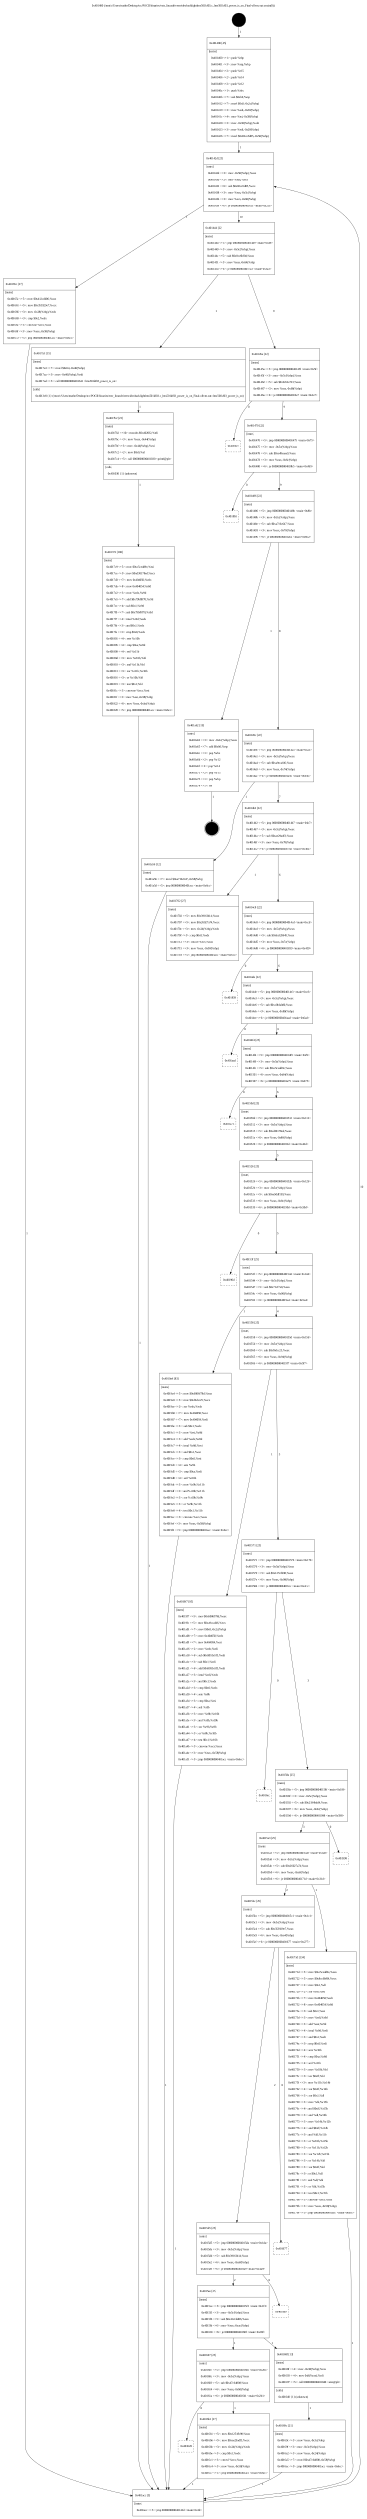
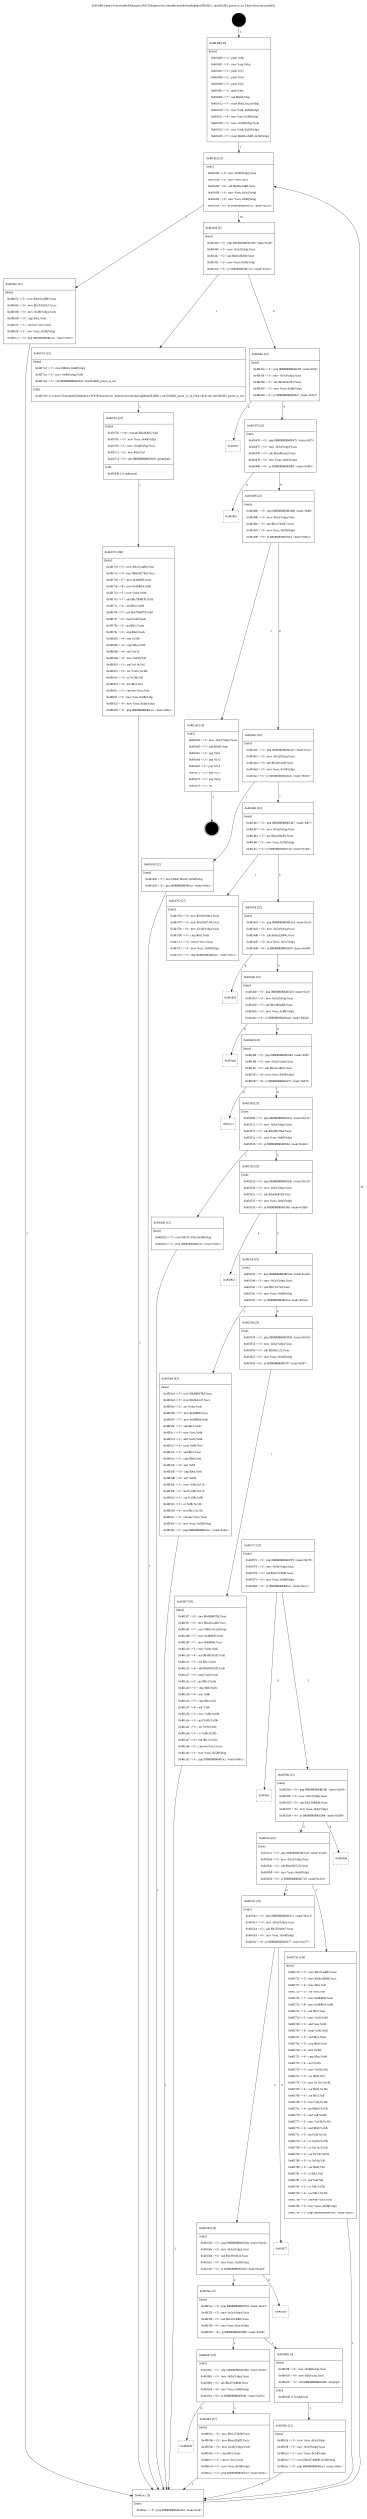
node "0x40182d [12]": added
edge "0x401558 [25]" -> "0x401571 [25]": removed, label "3"
